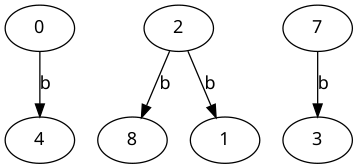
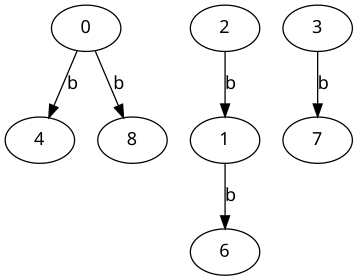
edge "2" -> "8": now "0" -> "8"
edge "7" -> "3": reversed
node "6": added
